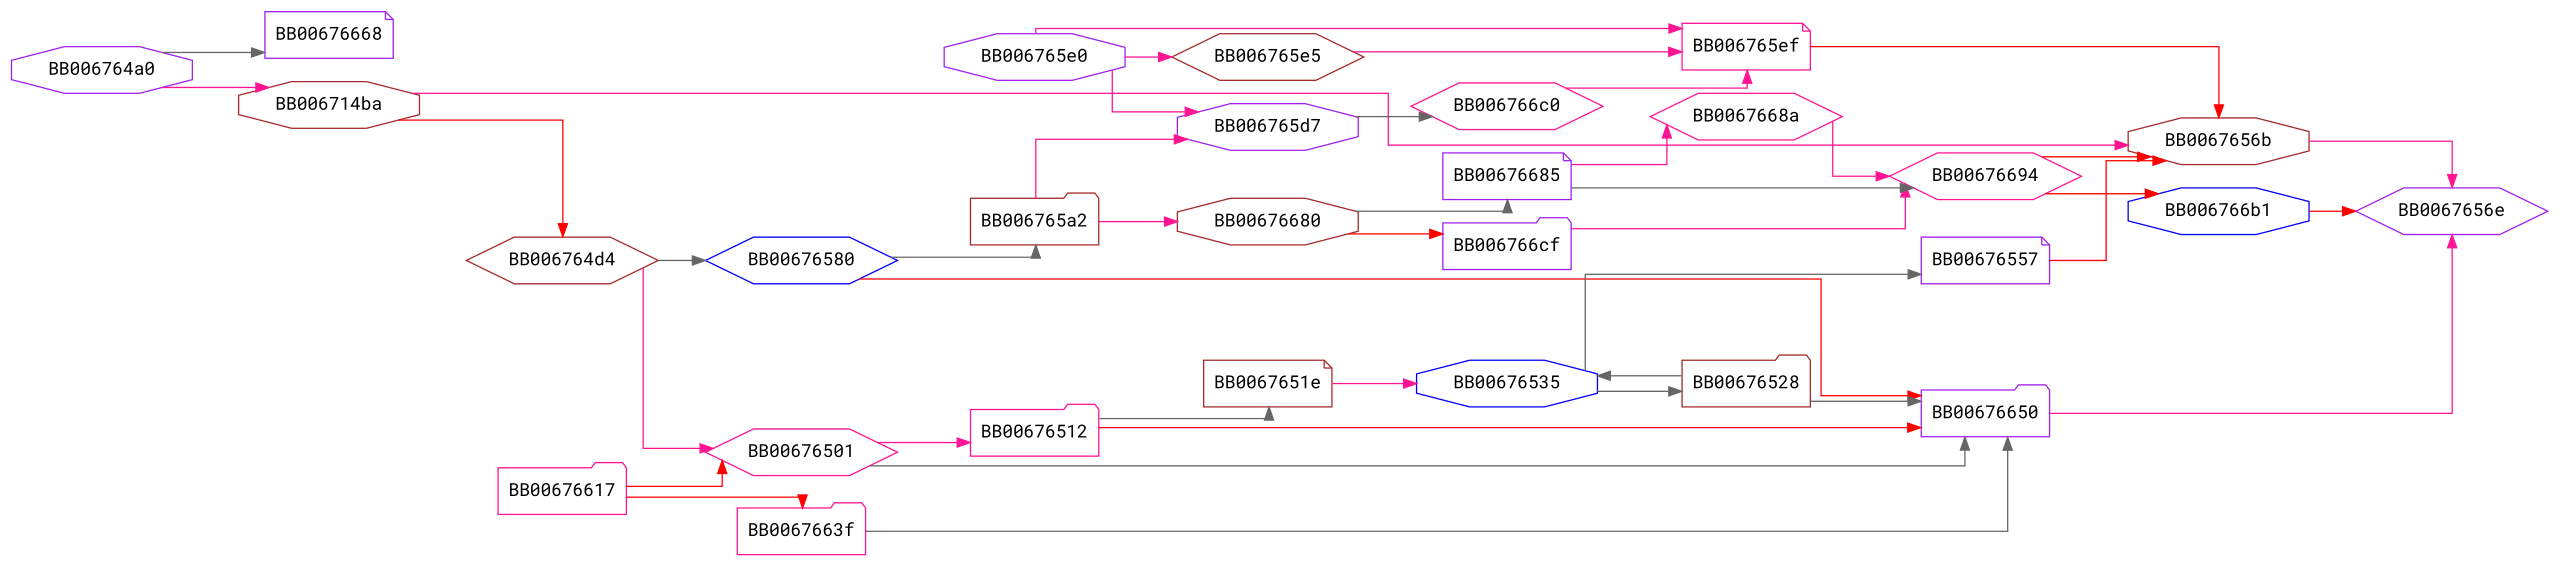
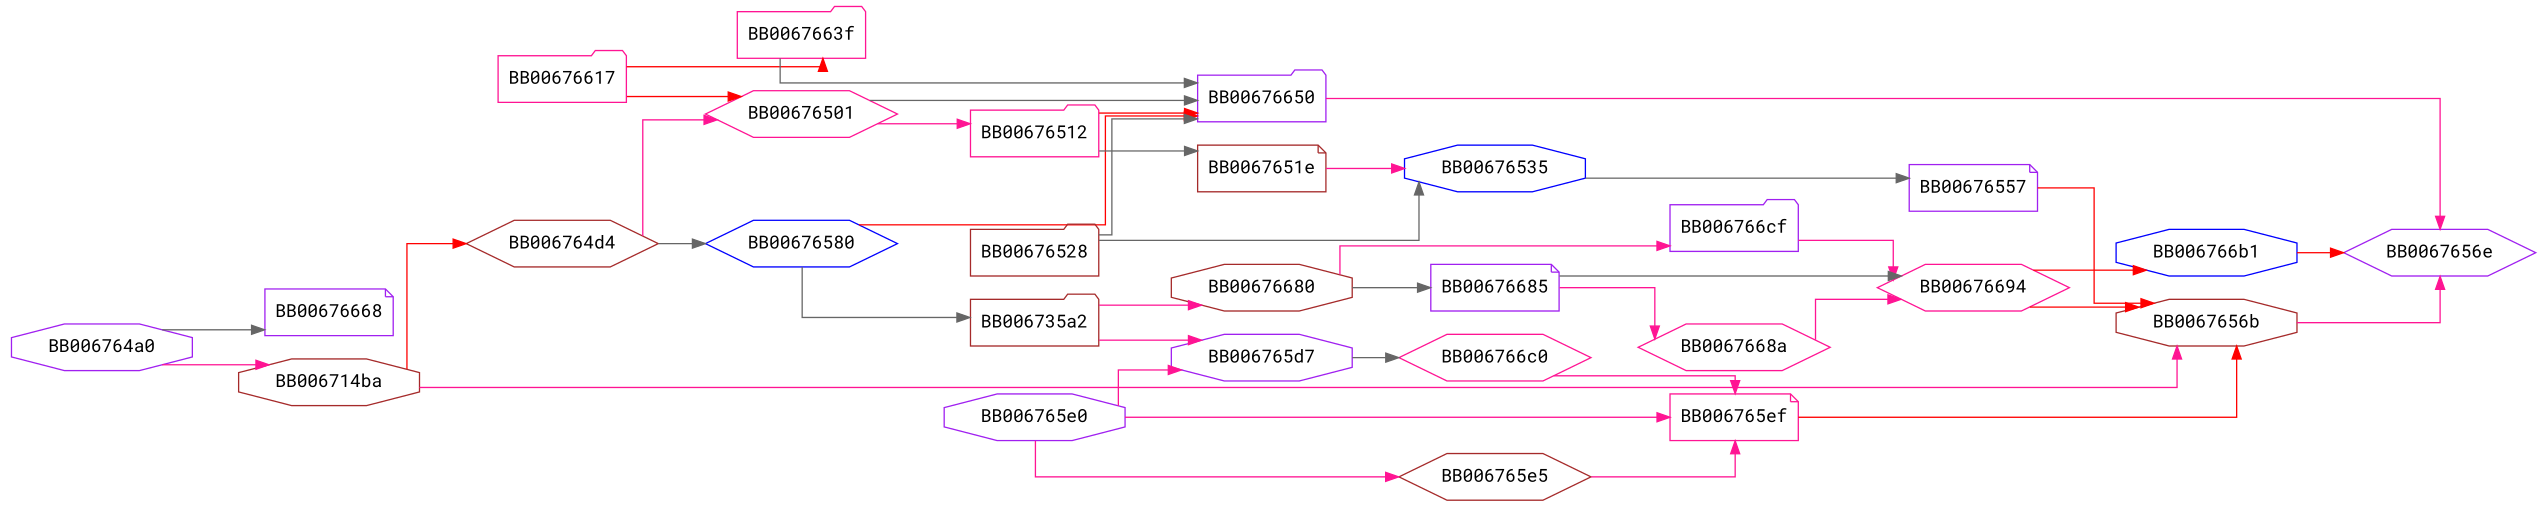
node "BB006765a2": label "BB006765a2" -> "BB006735a2"
edge "BB00676680" -> "BB006766cf": color red -> deeppink
edge "BB00676535" -> "BB00676528": removed
